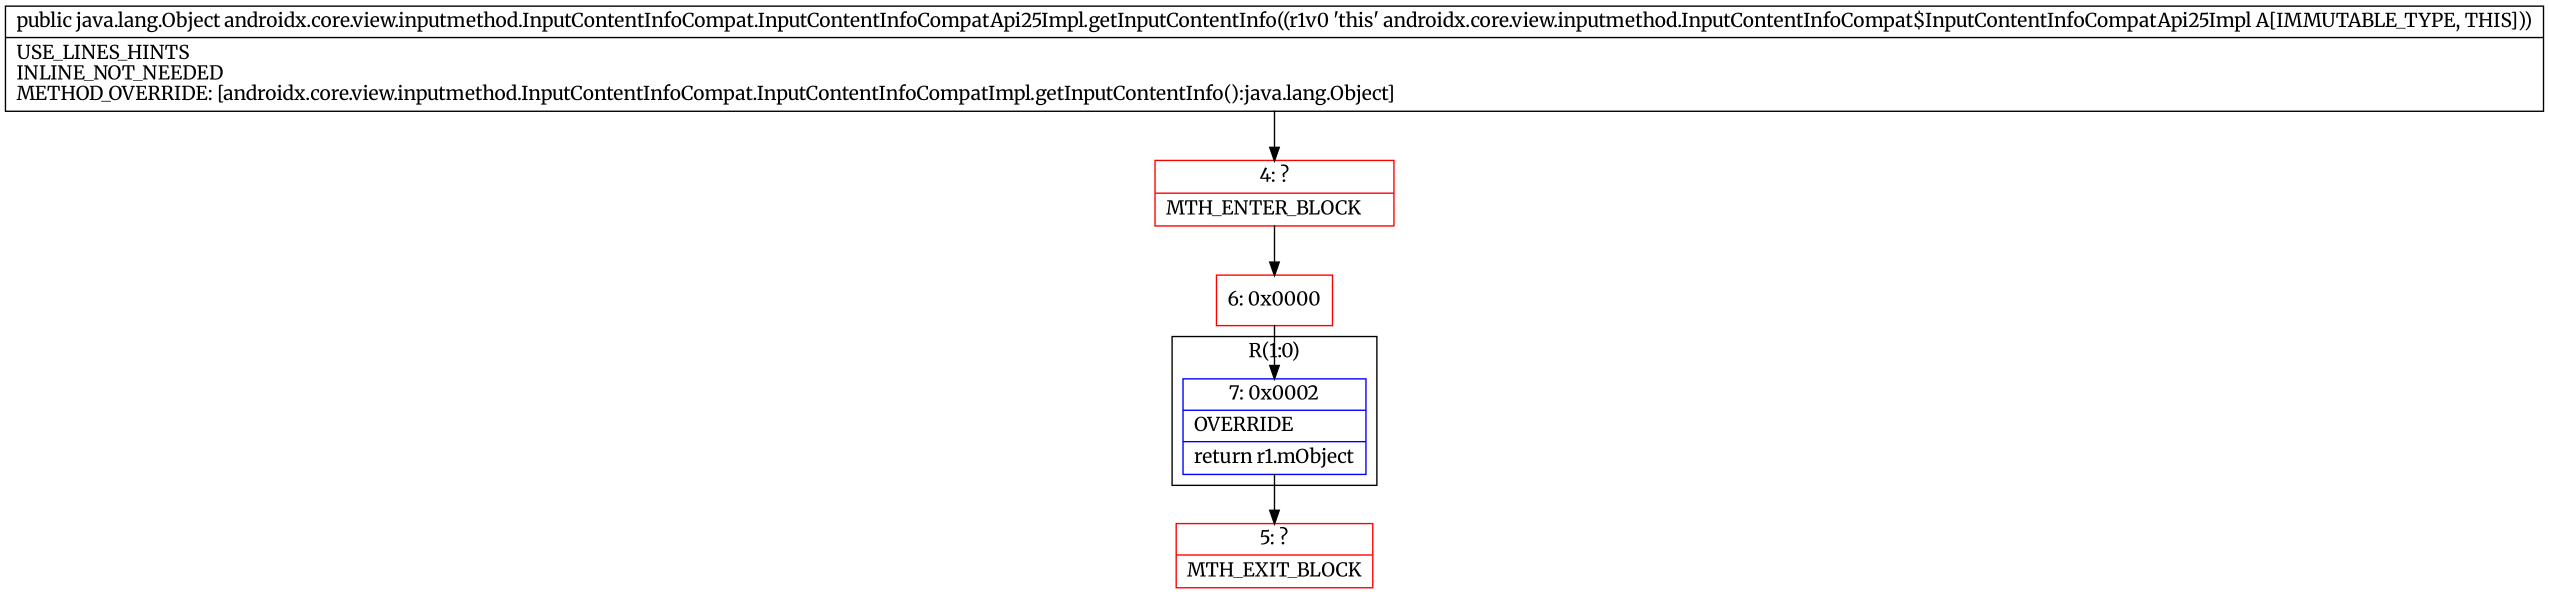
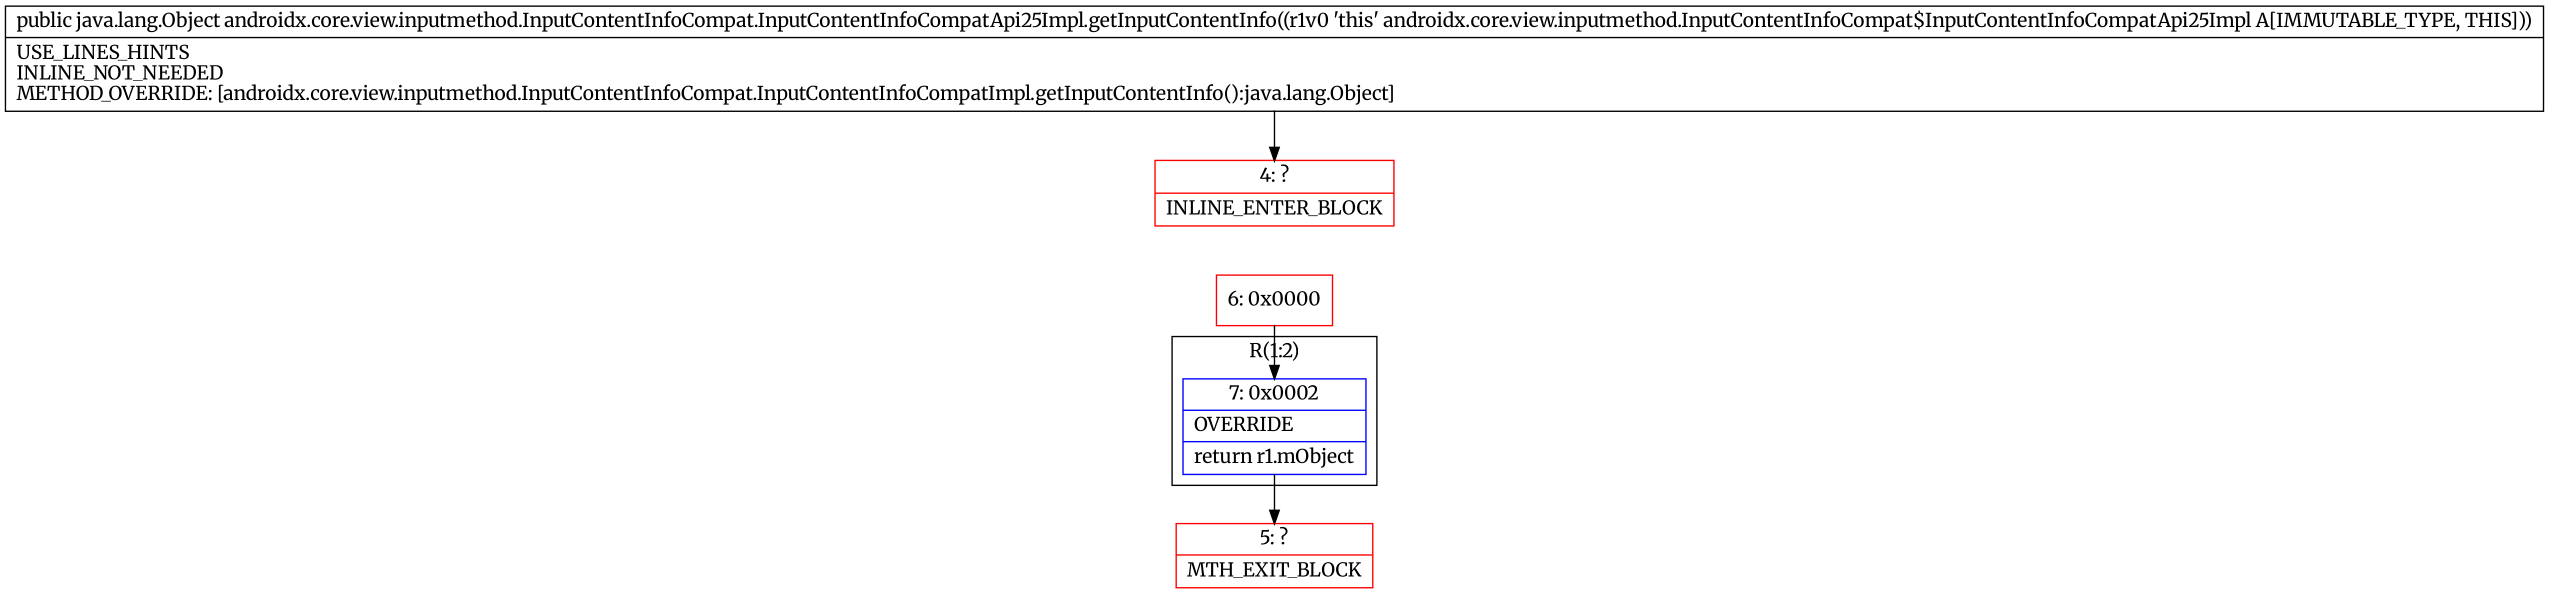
node "4: ?": text "MTH_ENTER_BLOCK" -> "INLINE_ENTER_BLOCK"
edge "4: ?" -> "6: 0x0000": removed
cluster "R(1:0)": label "R(1:0)" -> "R(1:2)"
